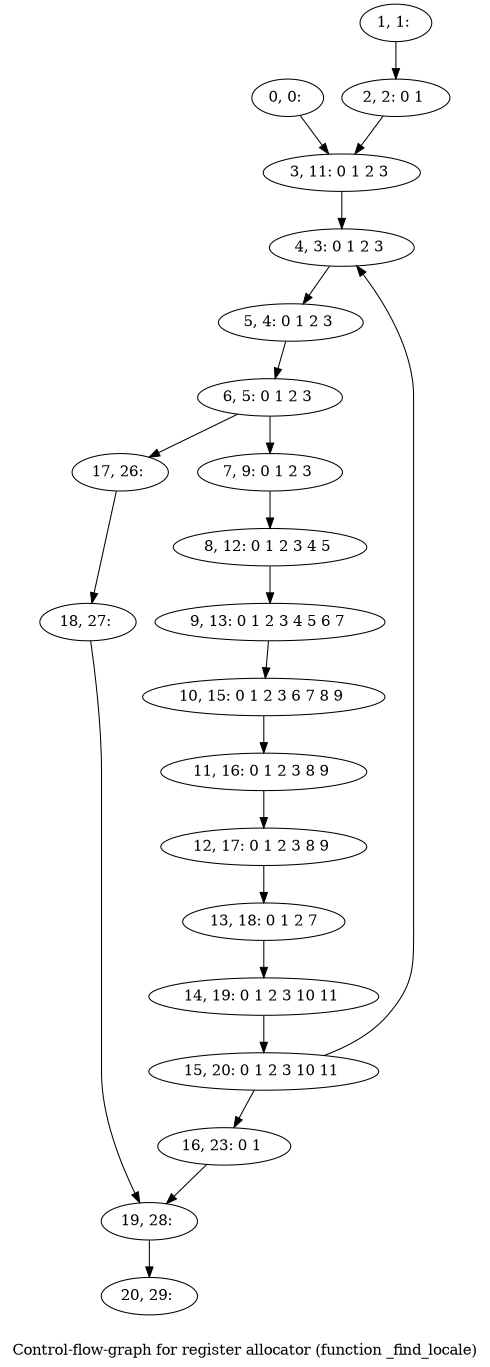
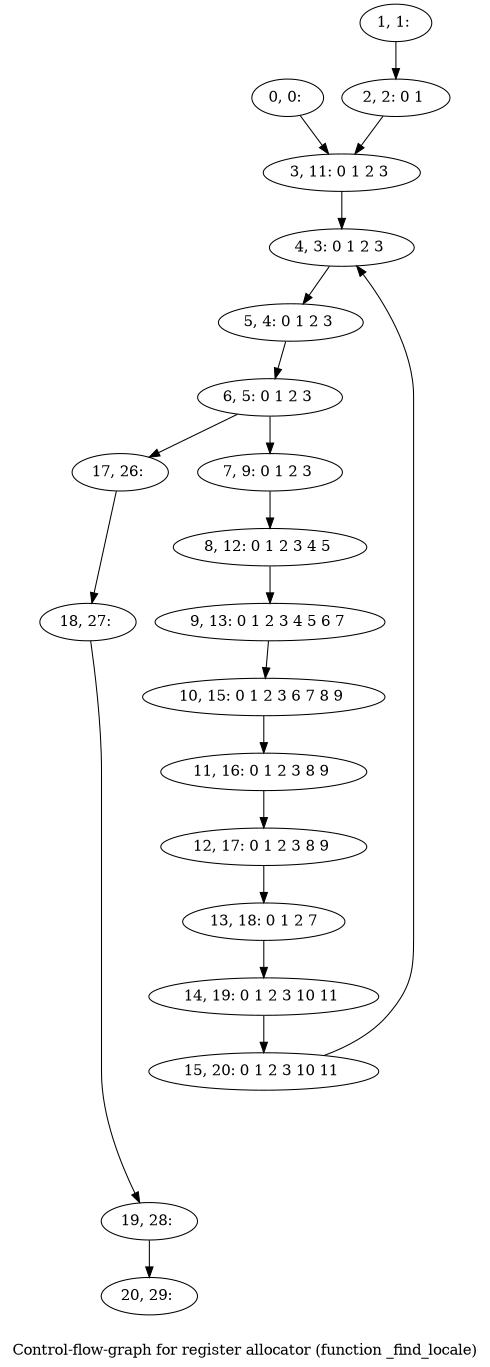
node "16, 23: 0 1": removed
